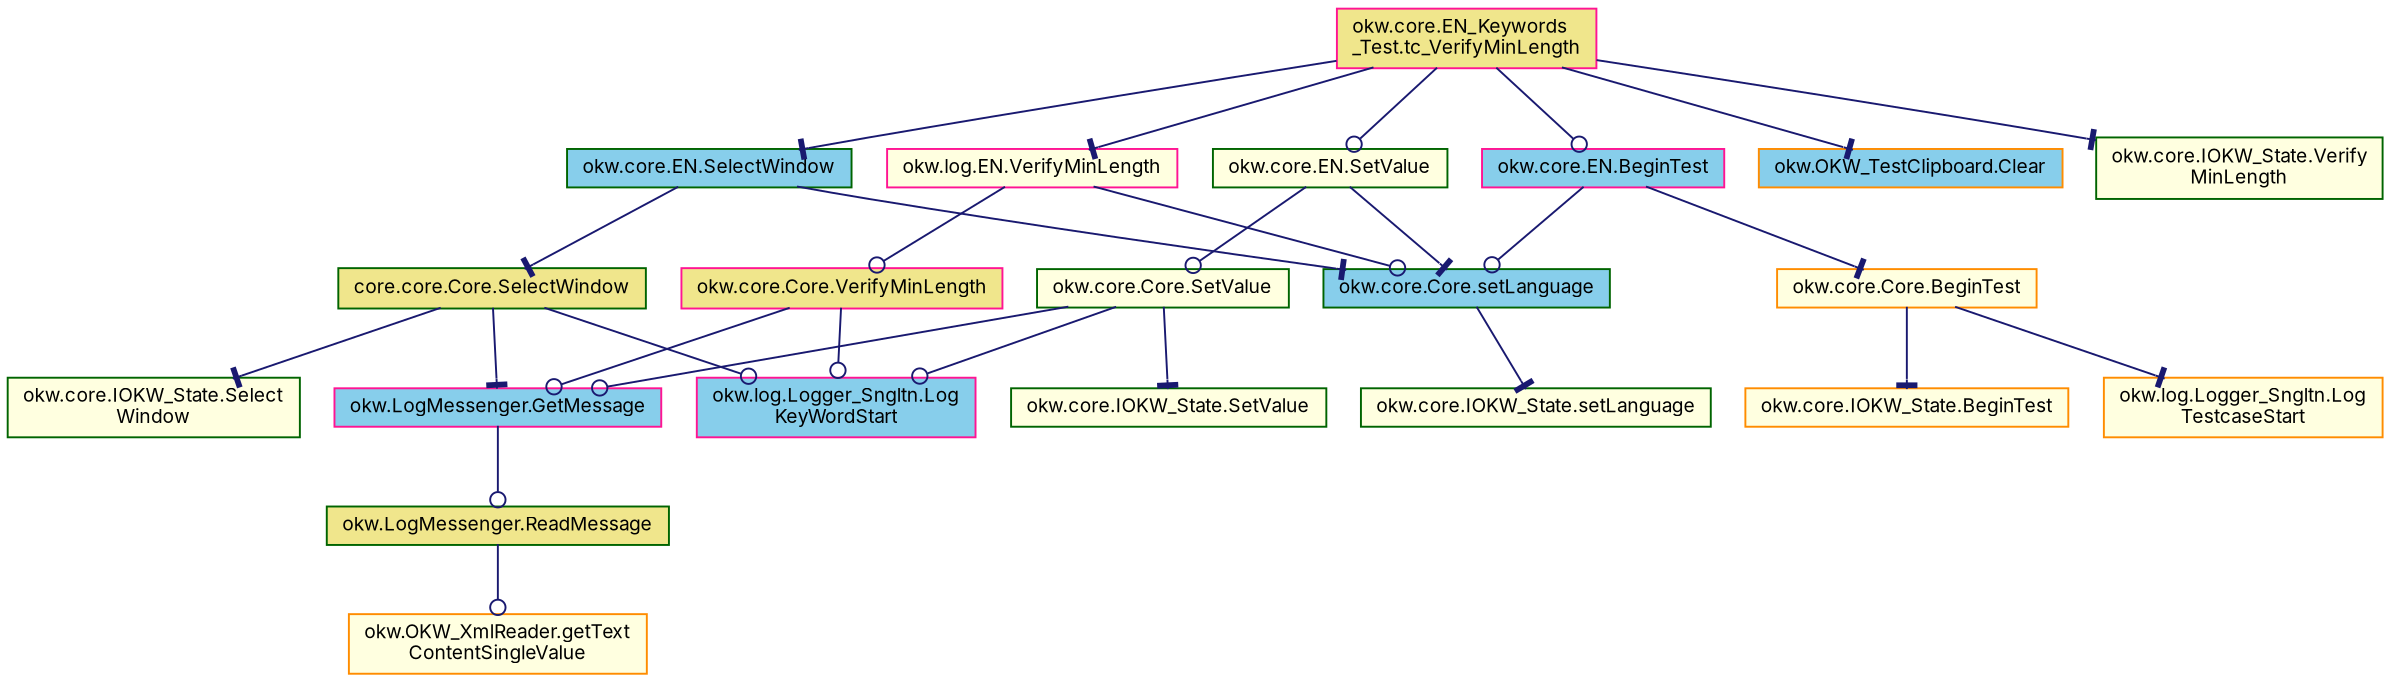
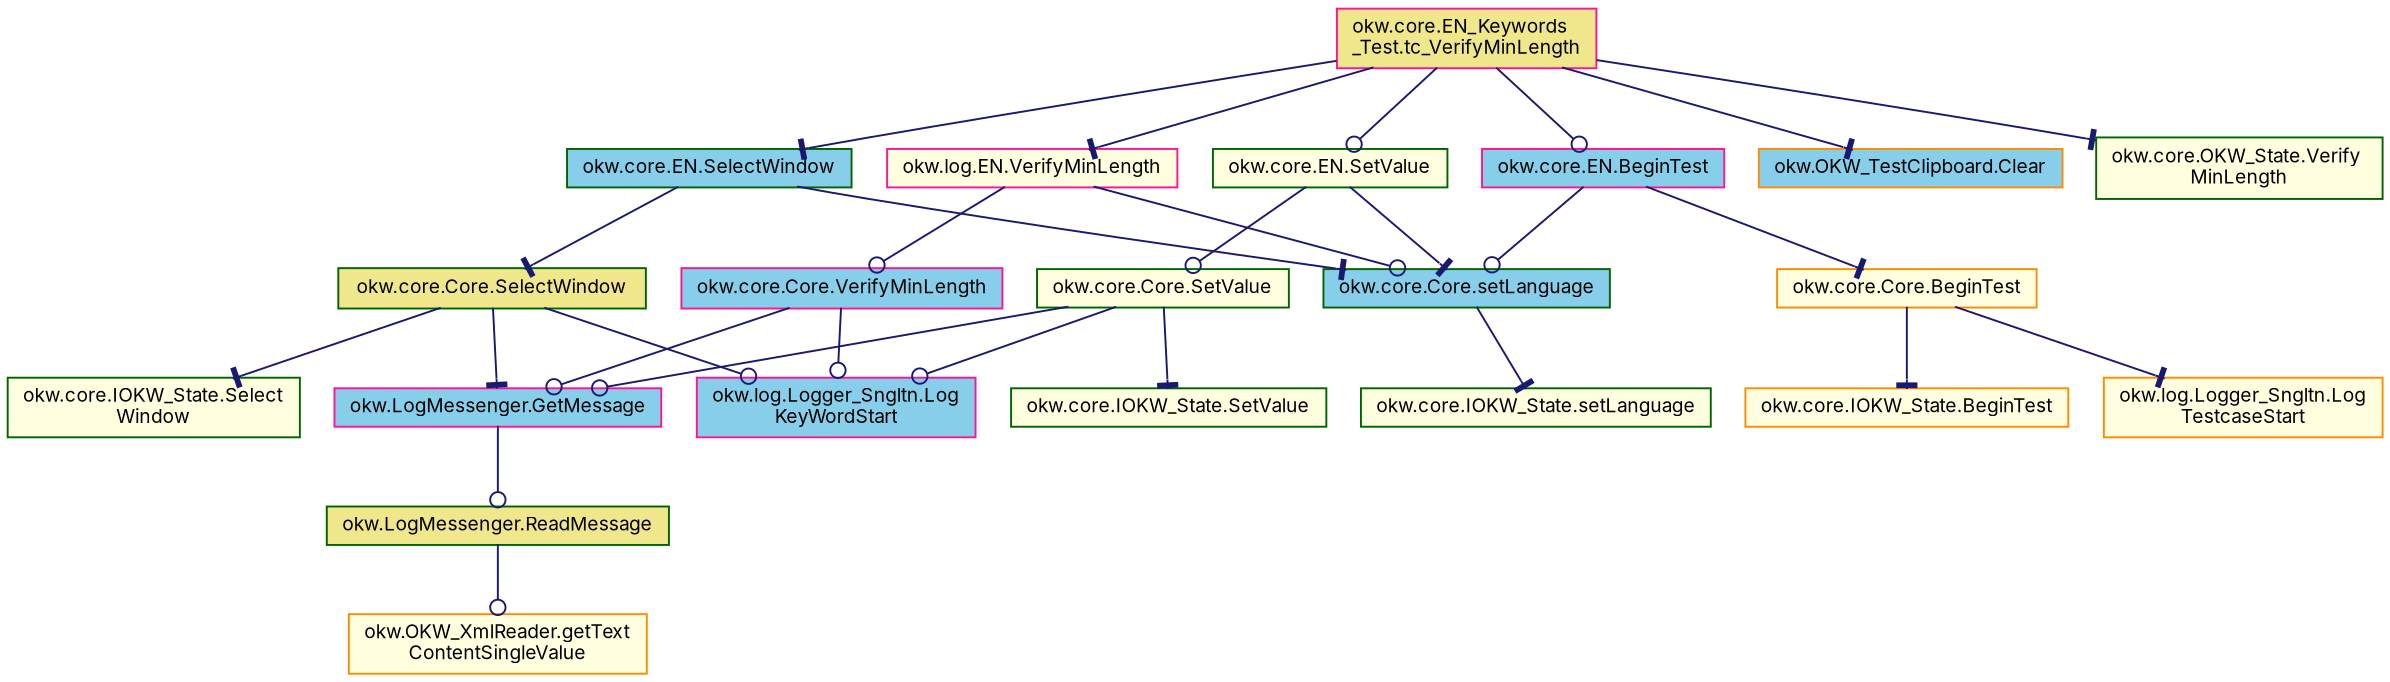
node "okw.core.IOKW_State.Verify MinLength": label "okw.core.IOKW_State.Verify MinLength" -> "okw.core.OKW_State.Verify MinLength"
node "core.core.Core.SelectWindow": label "core.core.Core.SelectWindow" -> "okw.core.Core.SelectWindow"
node "okw.core.Core.VerifyMinLength": fillcolor khaki -> skyblue
